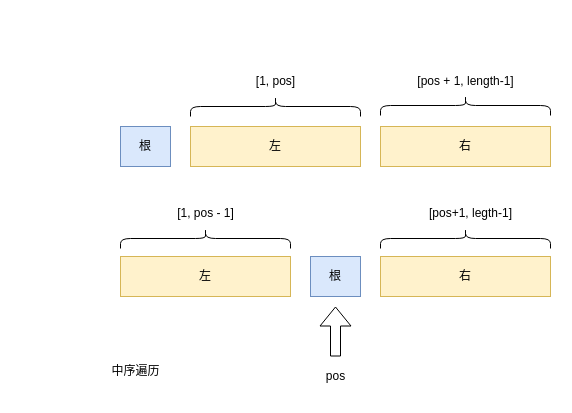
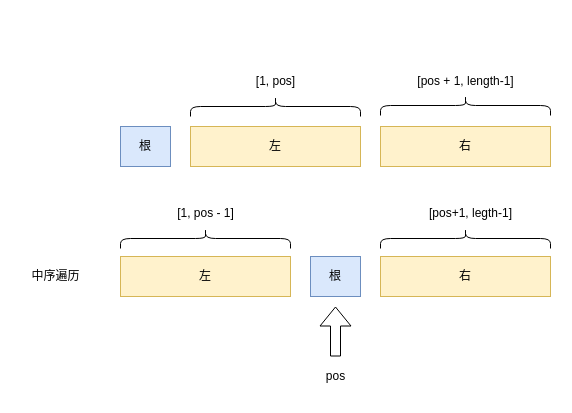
node "中序遍历": moved (136, 372) -> (56, 277)
